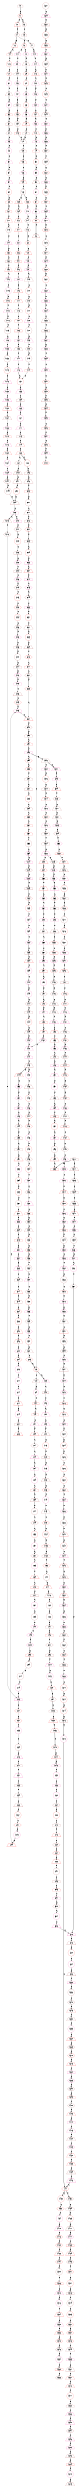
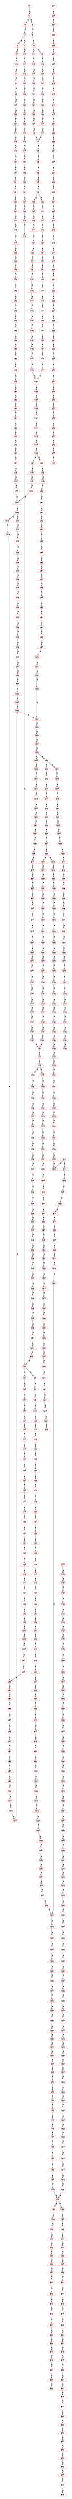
node "S440": removed
